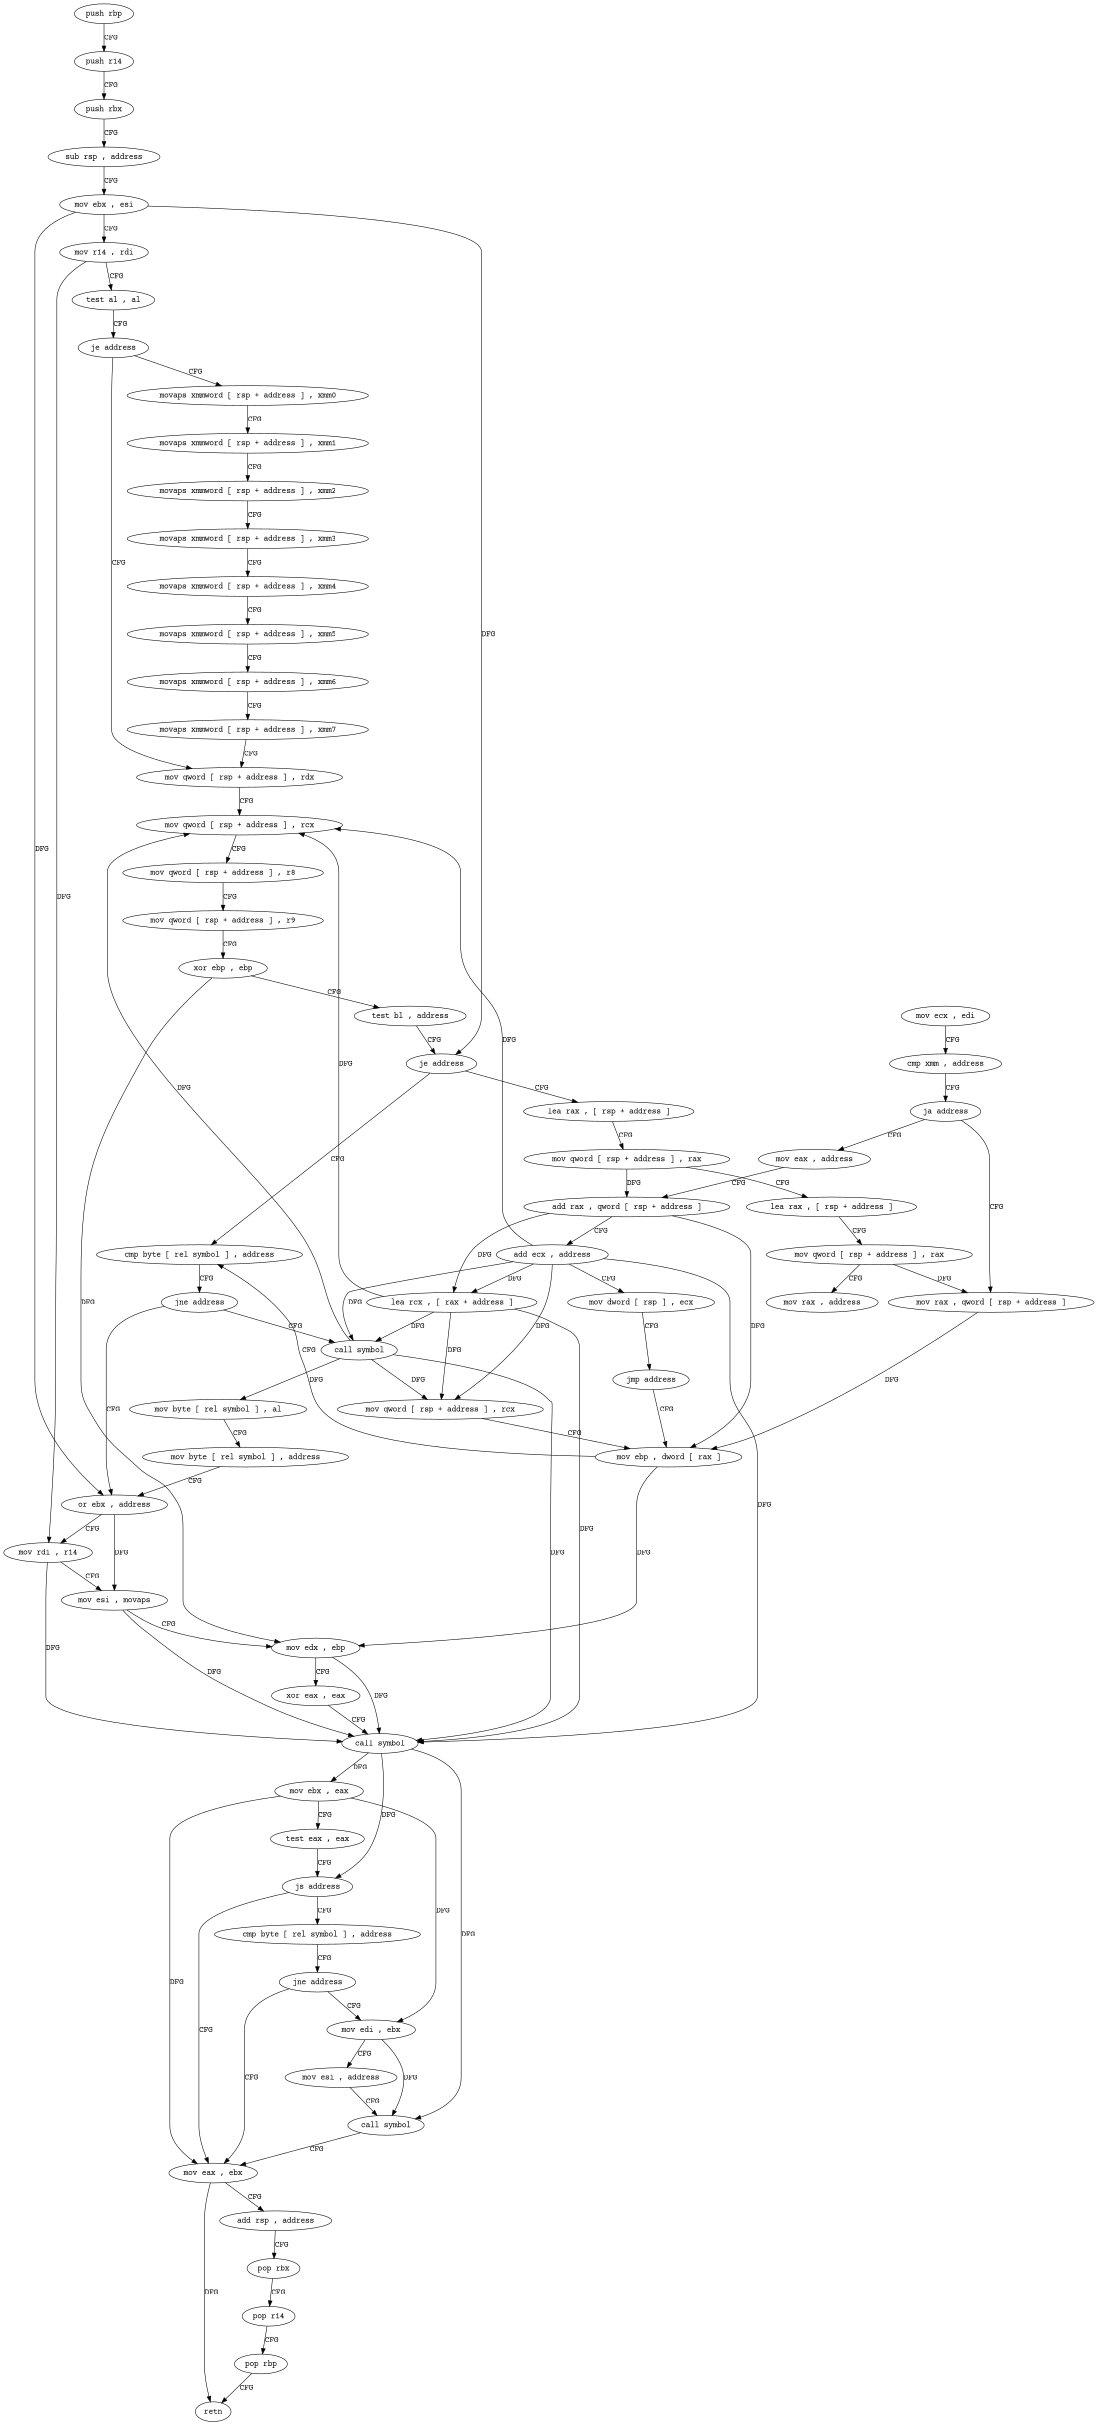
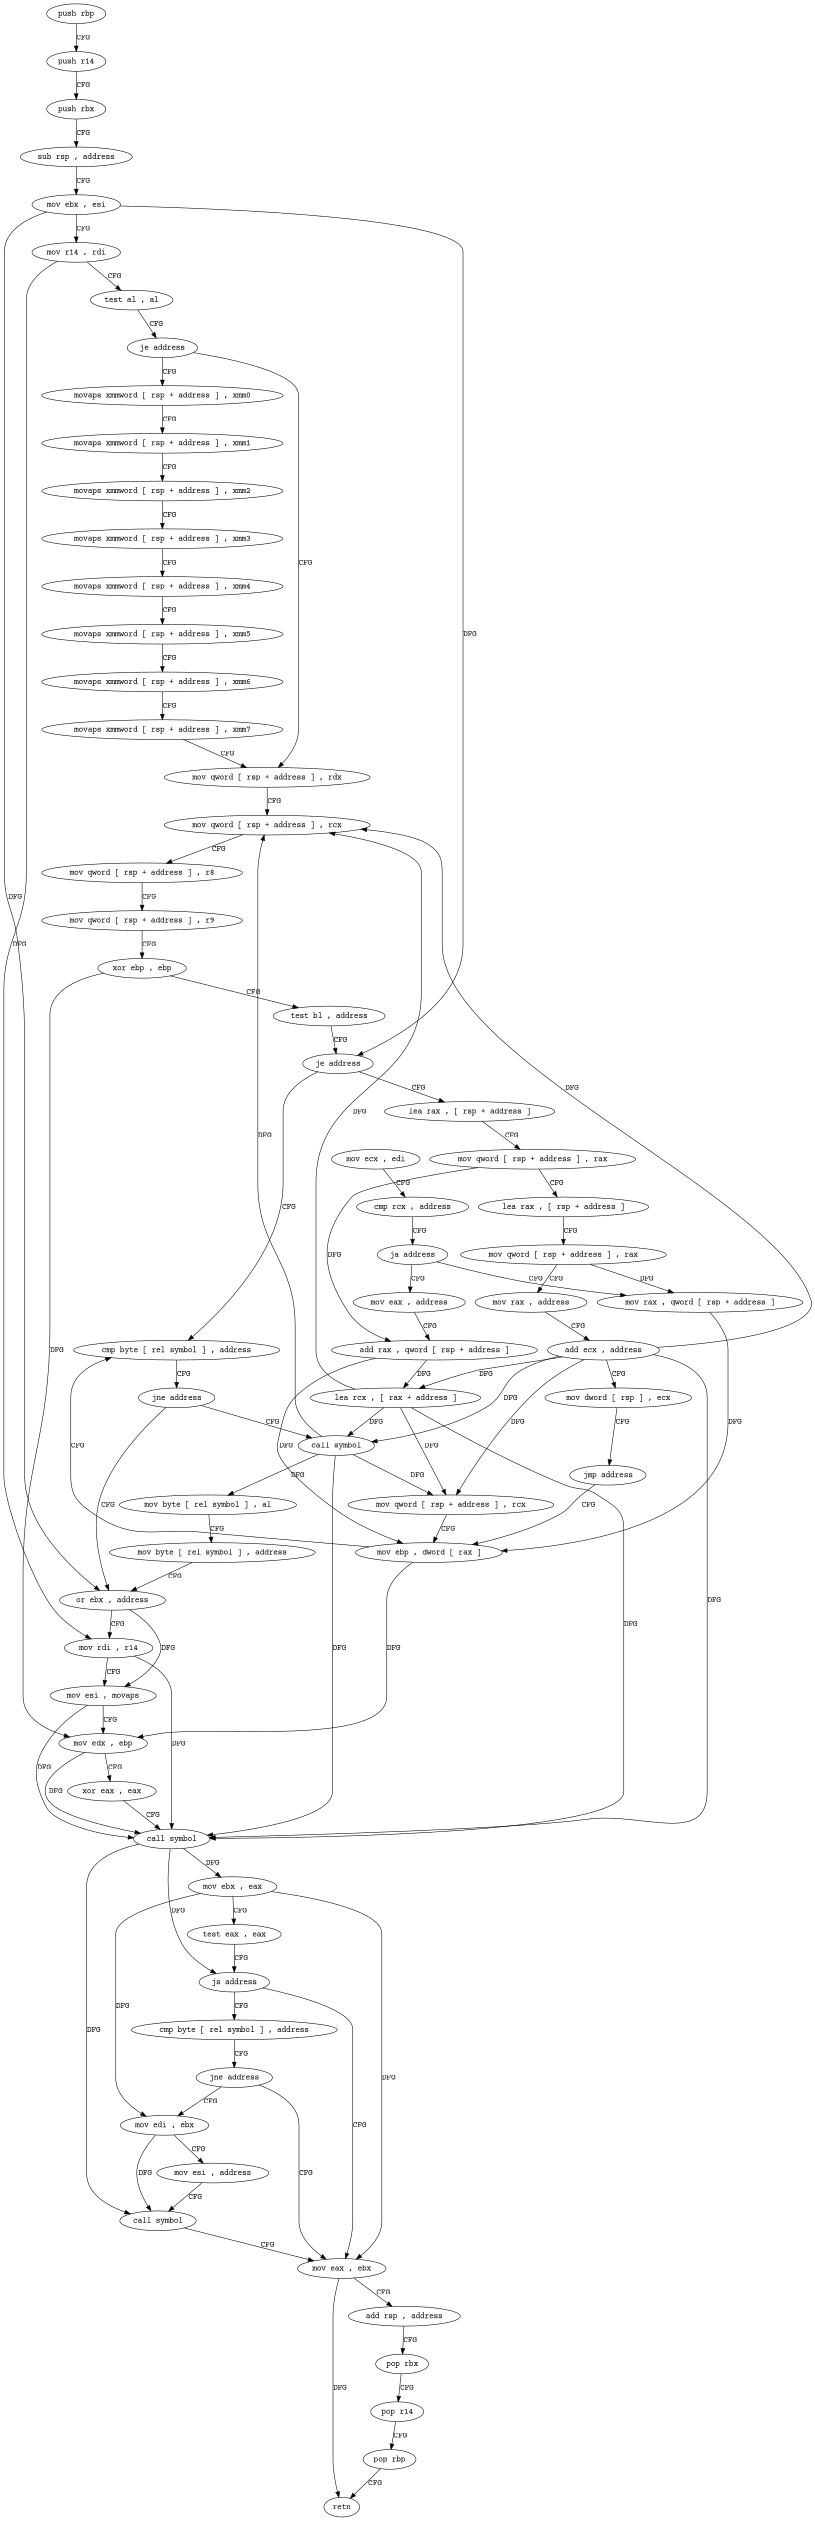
node "cmp xmm , address": label "cmp xmm , address" -> "cmp rcx , address"
edge "add rax , qword [ rsp + address ]" -> "add ecx , address": now "mov rax , address" -> "add ecx , address"
